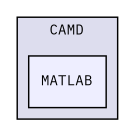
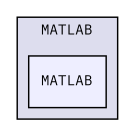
cluster "CAMD": label "CAMD" -> "MATLAB"
